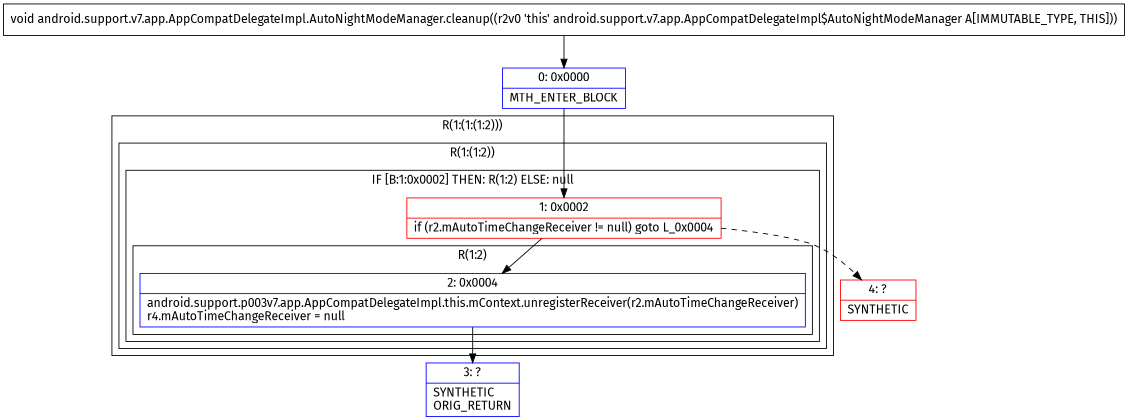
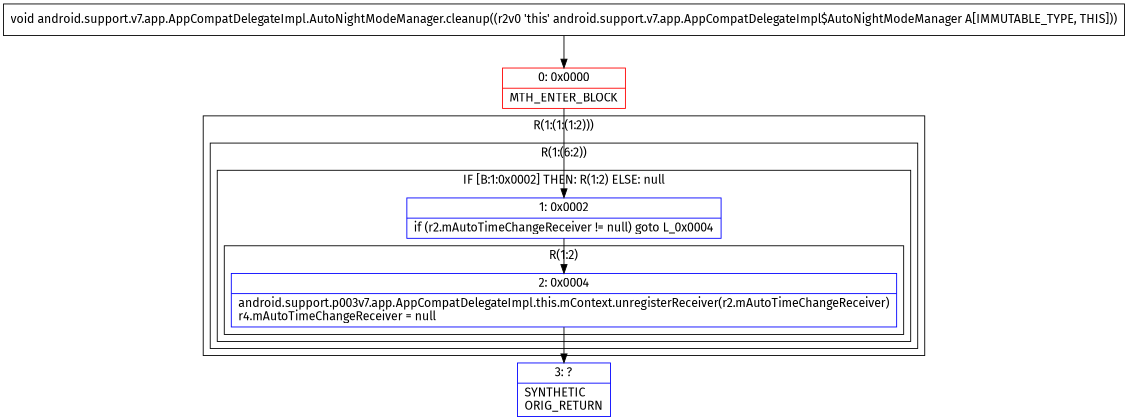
node "0: 0x0000": color blue -> red
cluster "R(1:(1:2))": label "R(1:(1:2))" -> "R(1:(6:2))"
node "1: 0x0002": color red -> blue
node "4: ?": removed
